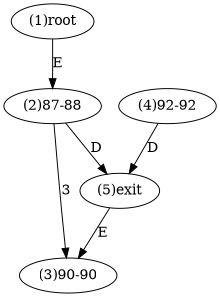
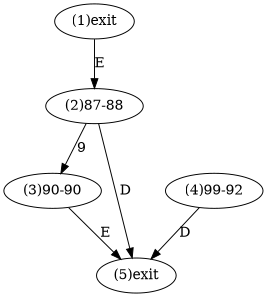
node "(1)root": label "(1)root" -> "(1)exit"
node "(4)92-92": label "(4)92-92" -> "(4)99-92"
edge "(2)87-88" -> "(3)90-90": label "3" -> "9"
edge "(5)exit" -> "(3)90-90": reversed
